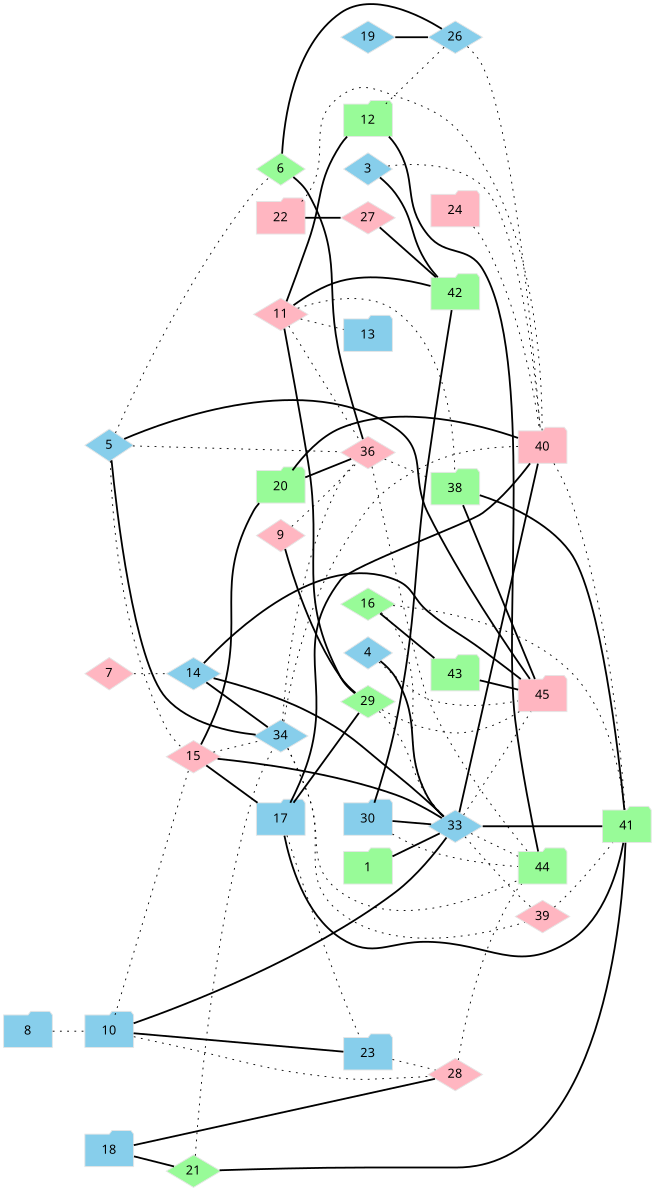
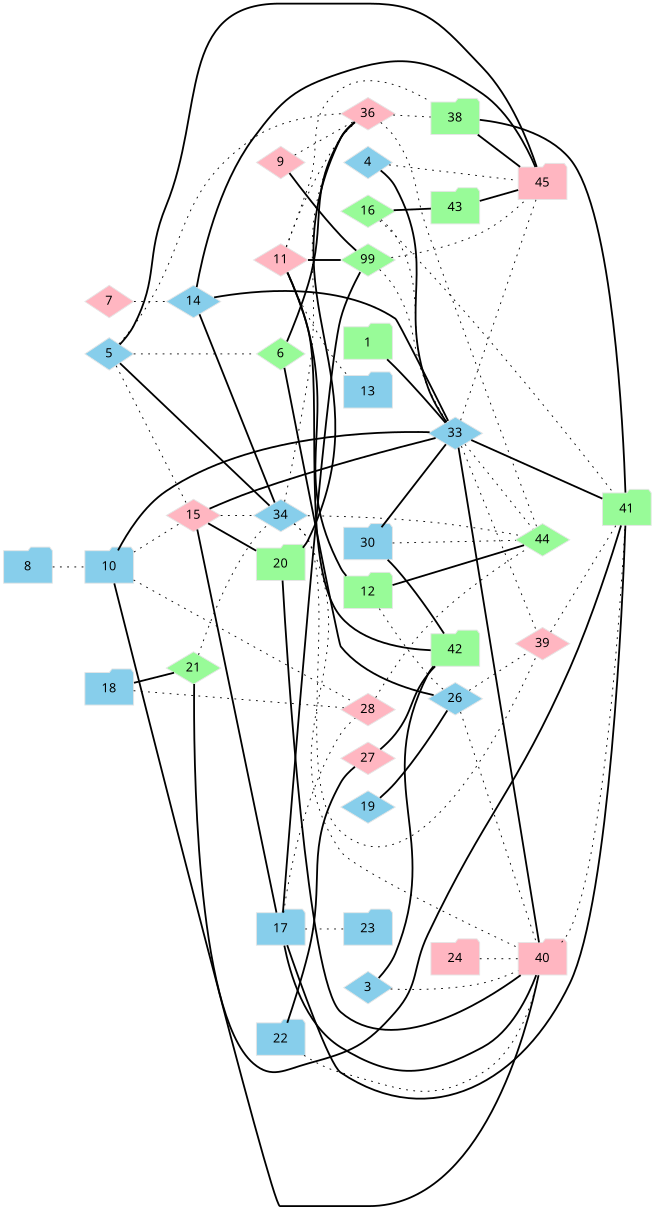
node "22": fillcolor lightpink -> skyblue
edge "39" -- "26": added
node "29": label "29" -> "99"
node "44": shape folder -> diamond
edge "10" -- "23": now "10" -- "40"
edge "23" -- "28": now "17" -- "28"
edge "28" -- "18": style bold -> dotted
